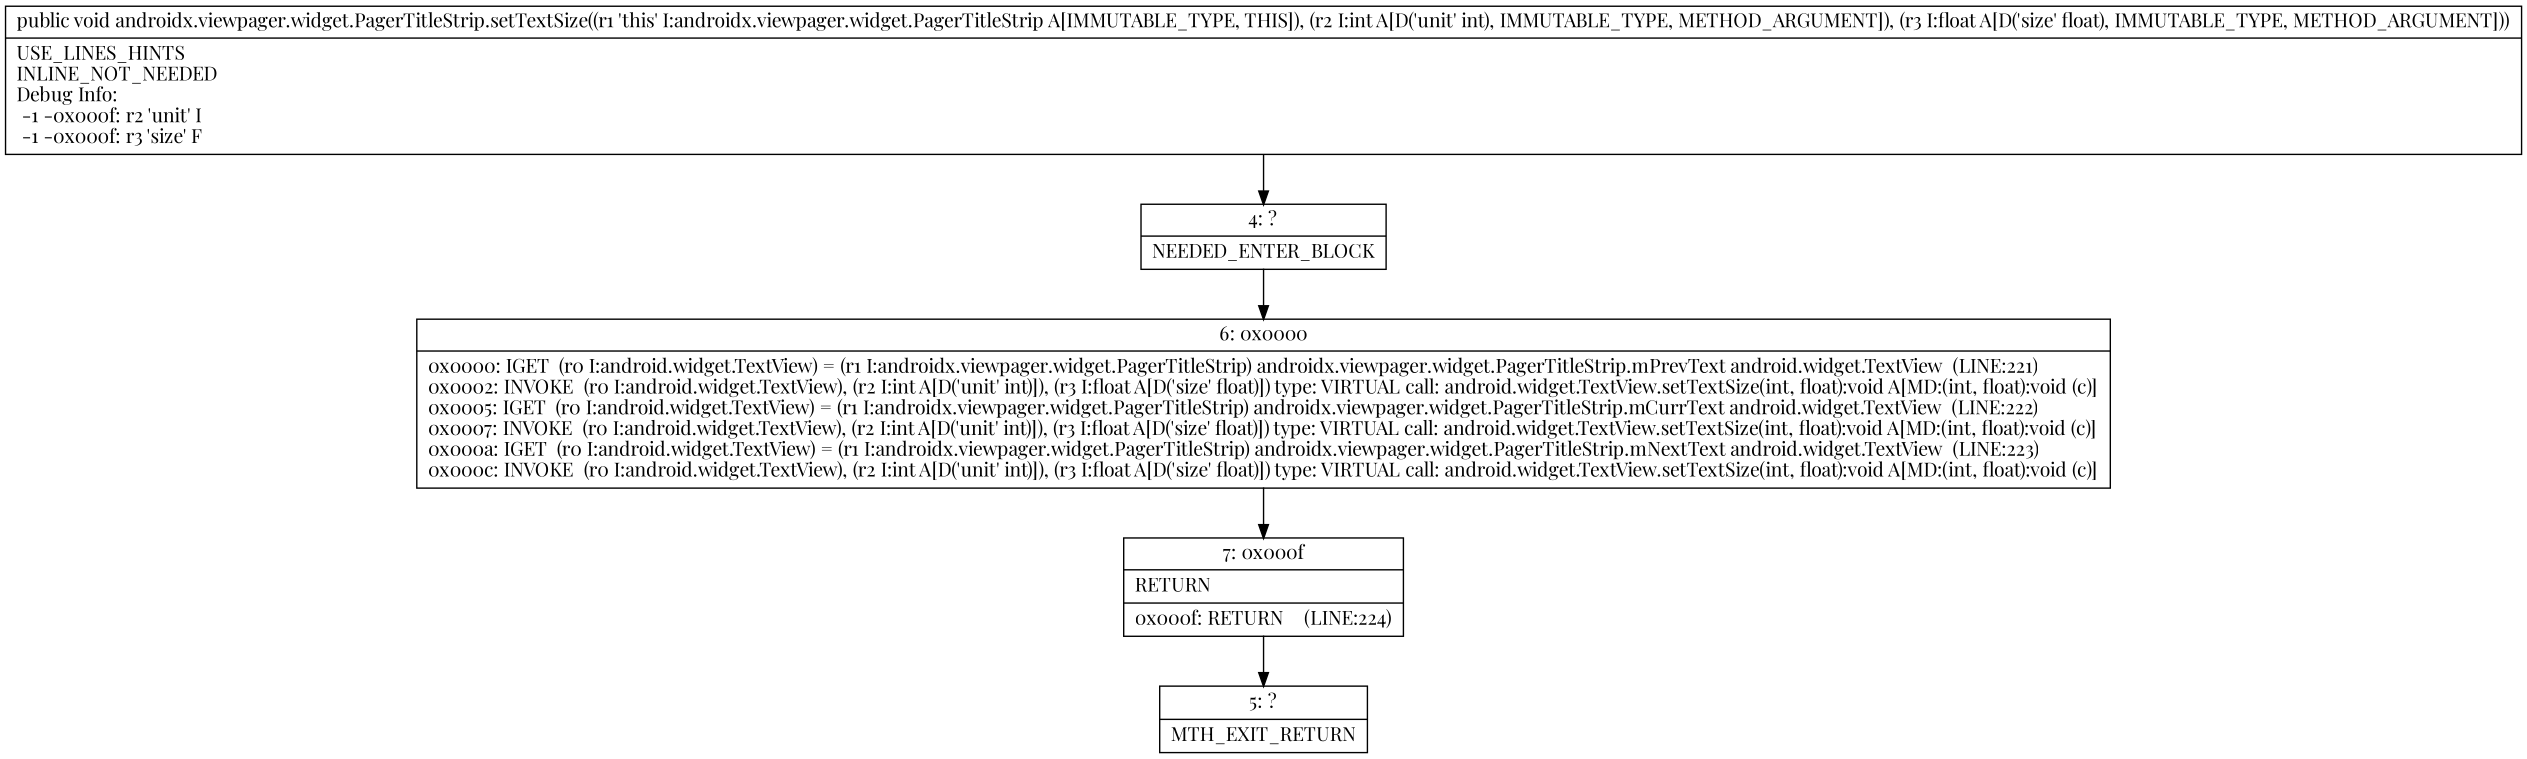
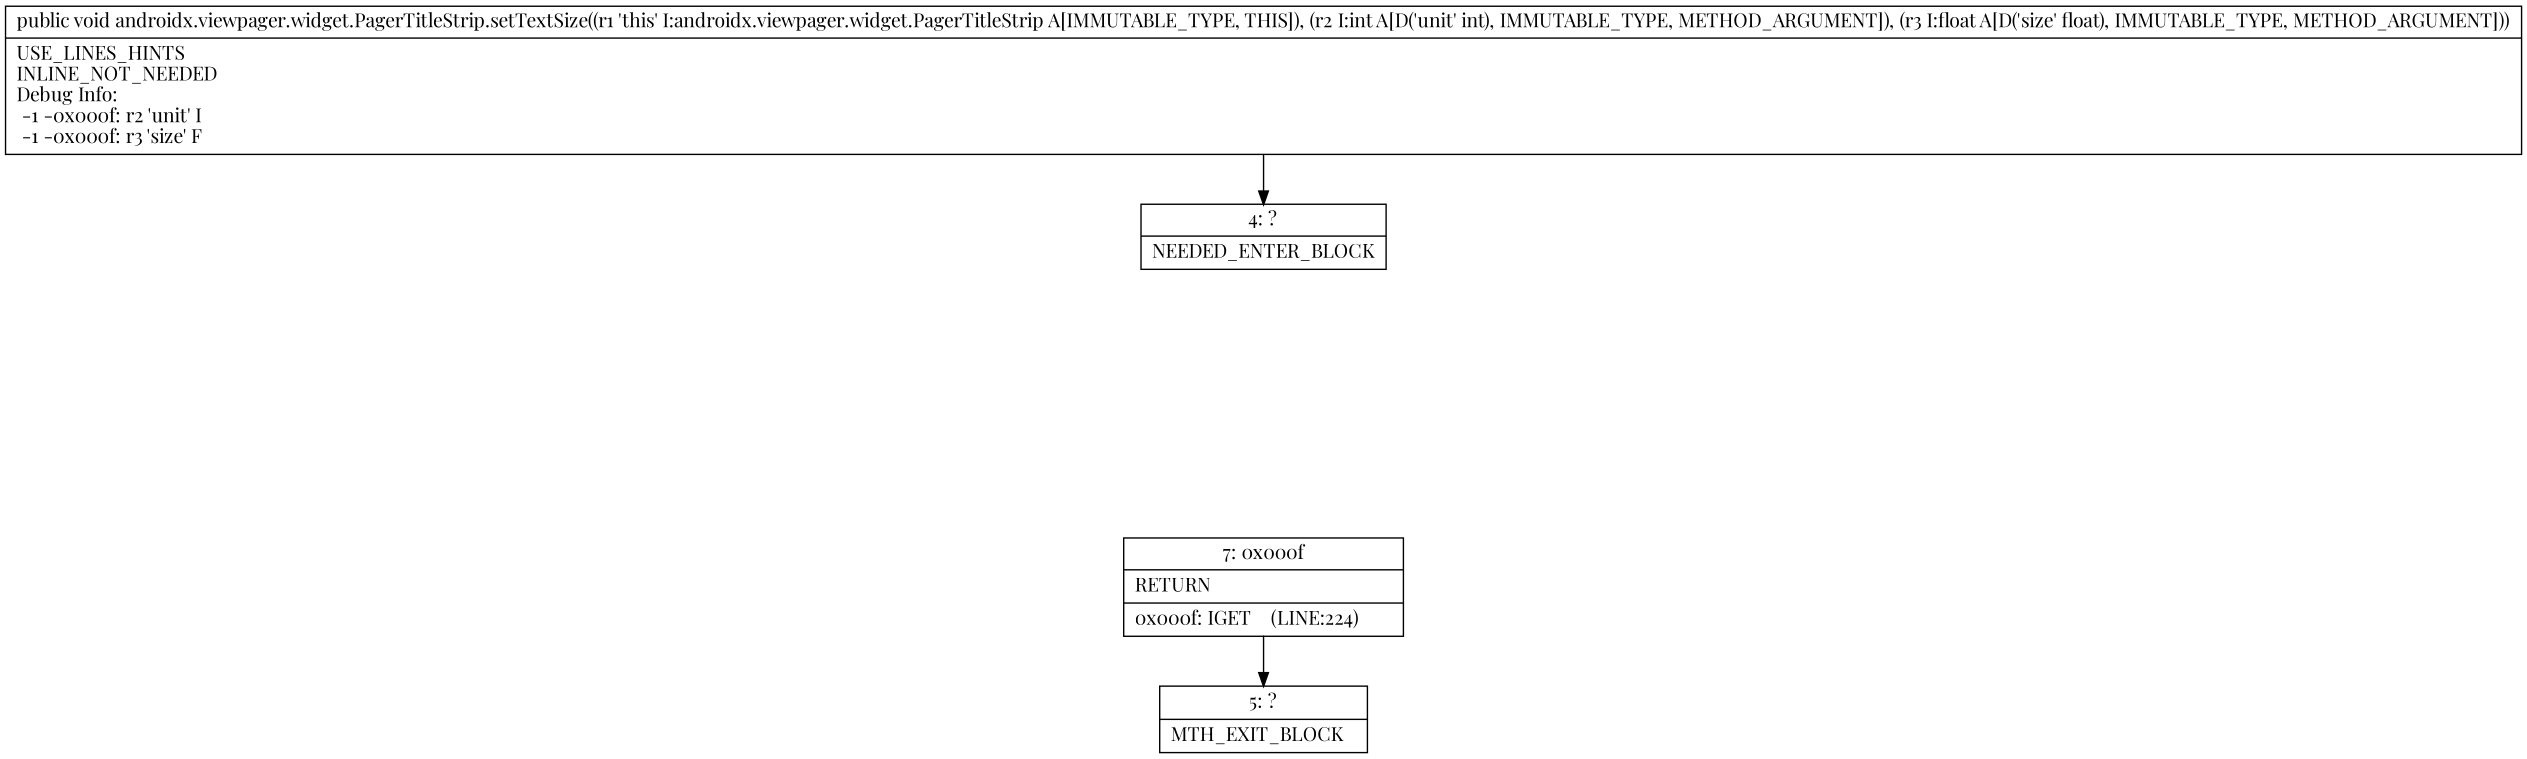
node "6: 0x0000": removed
node "7: 0x000f": text "0x000f: RETURN    (LINE:224)" -> "0x000f: IGET    (LINE:224)"
node "5: ?": text "MTH_EXIT_RETURN" -> "MTH_EXIT_BLOCK"
